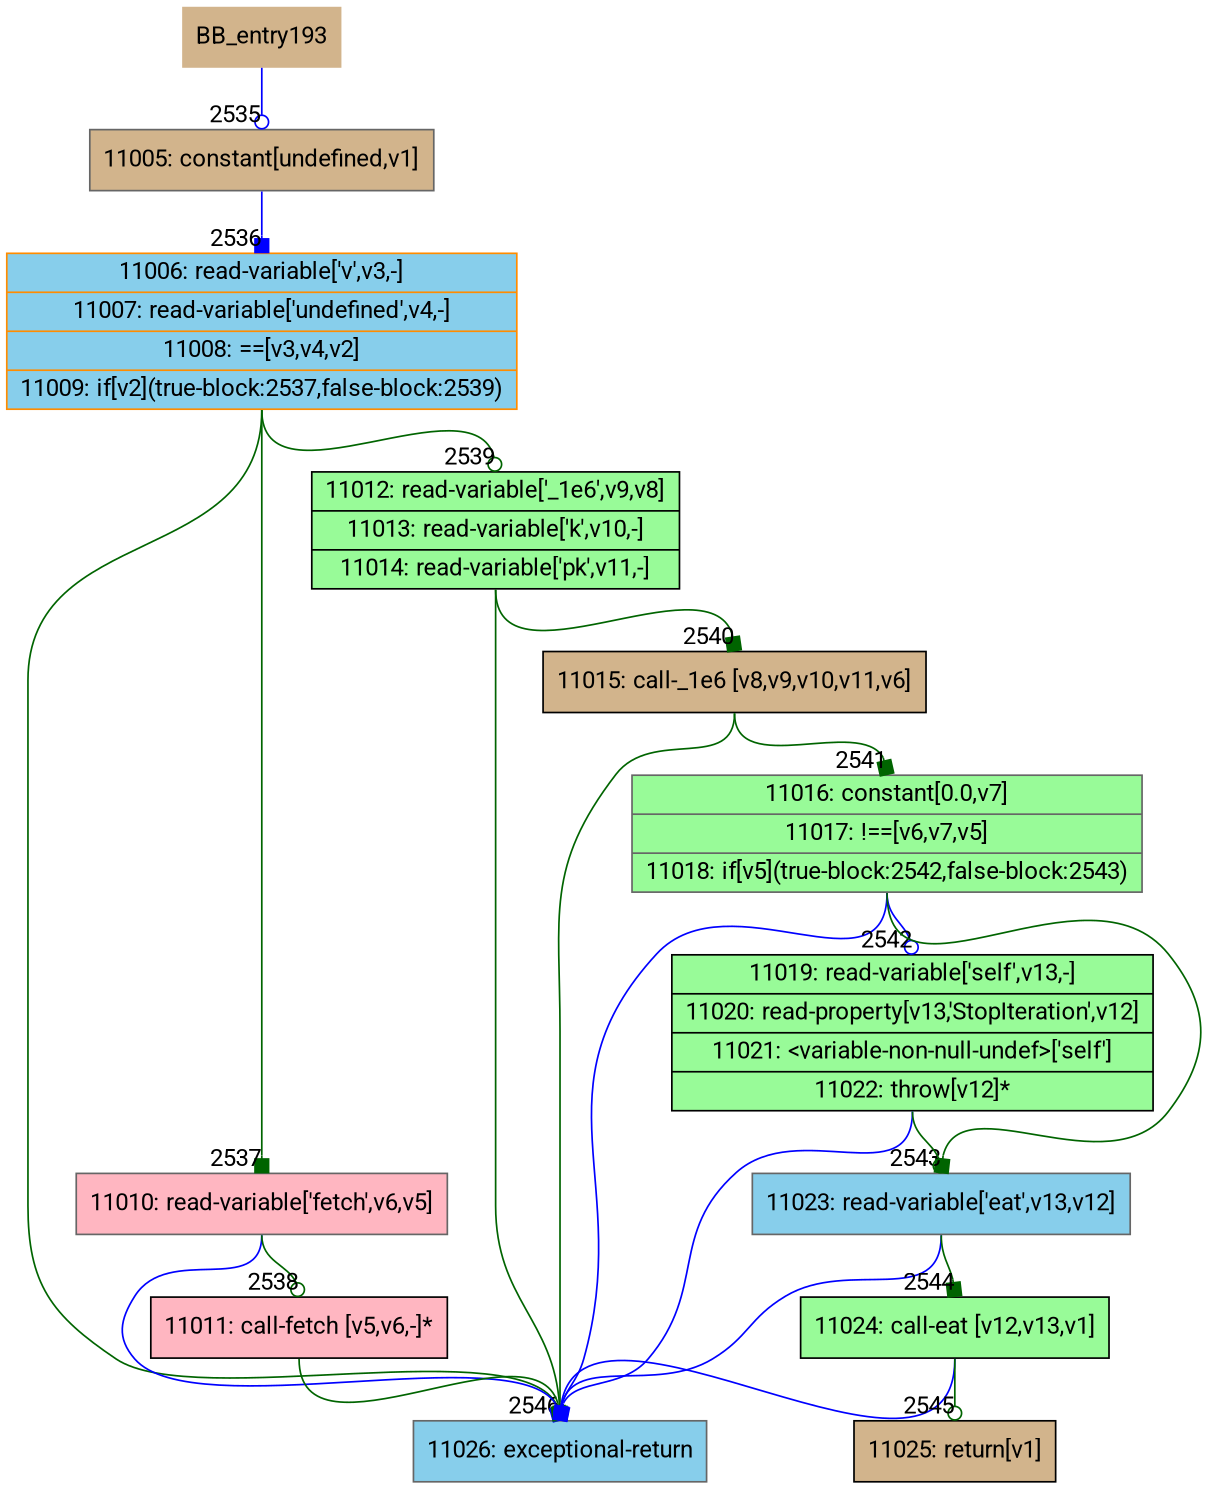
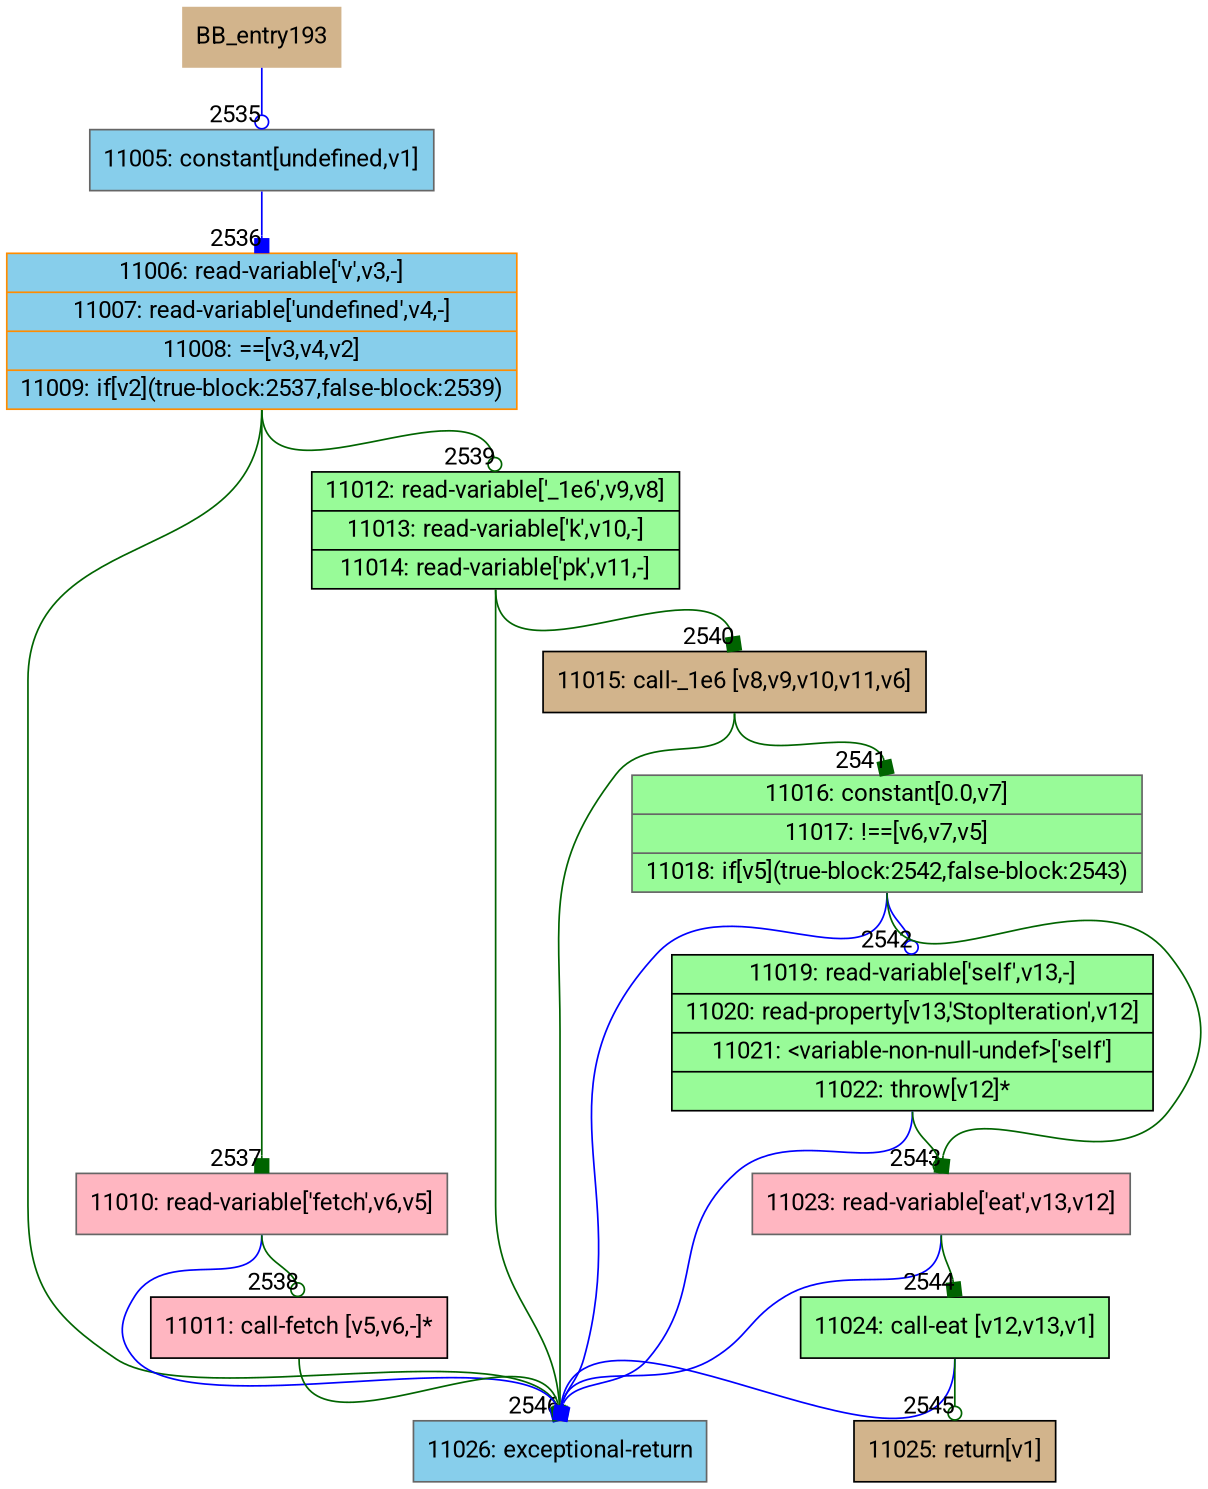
node "11005: constant[undefined,v1]": fillcolor tan -> skyblue
node "11023: read-variable['eat',v13,v12]": fillcolor skyblue -> lightpink
